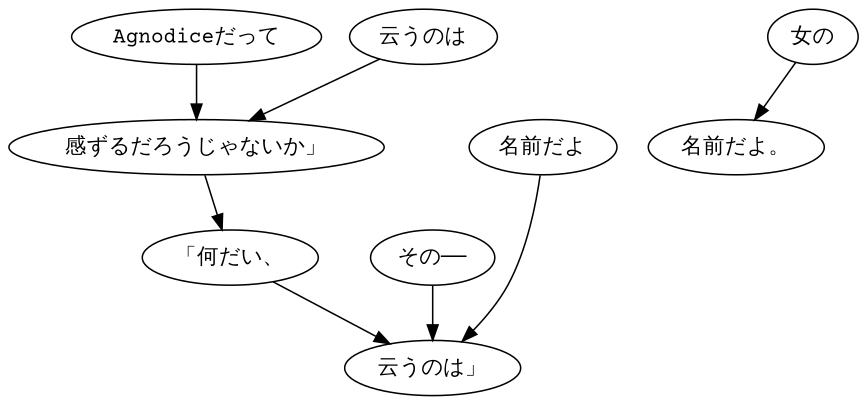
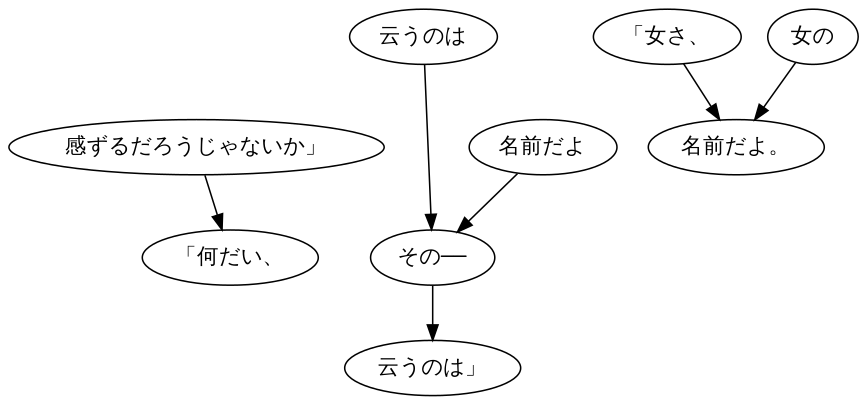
node "Agnodiceだって": removed
node "「女さ、": added
edge "云うのは" -> "感ずるだろうじゃないか」": now "云うのは" -> "その——"
edge "名前だよ" -> "云うのは」": now "名前だよ" -> "その——"
edge "「何だい、" -> "云うのは」": removed
